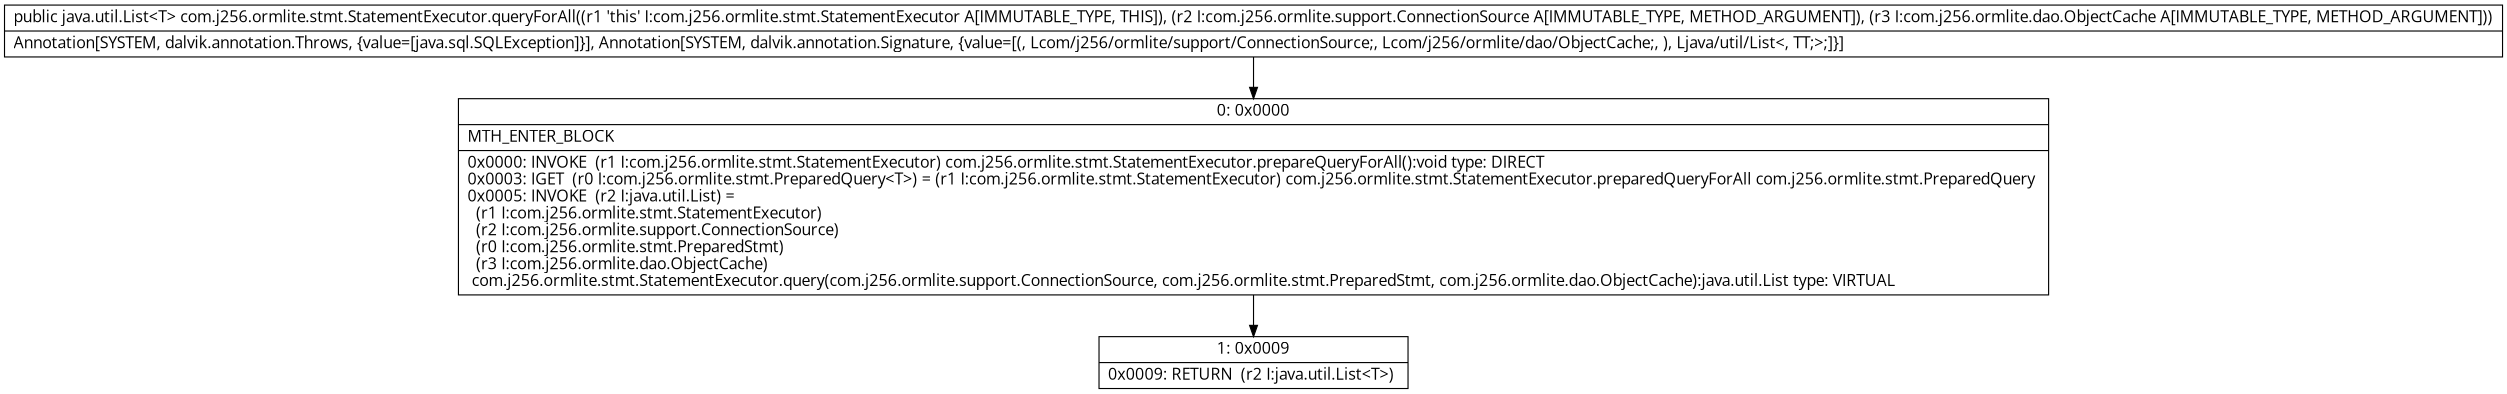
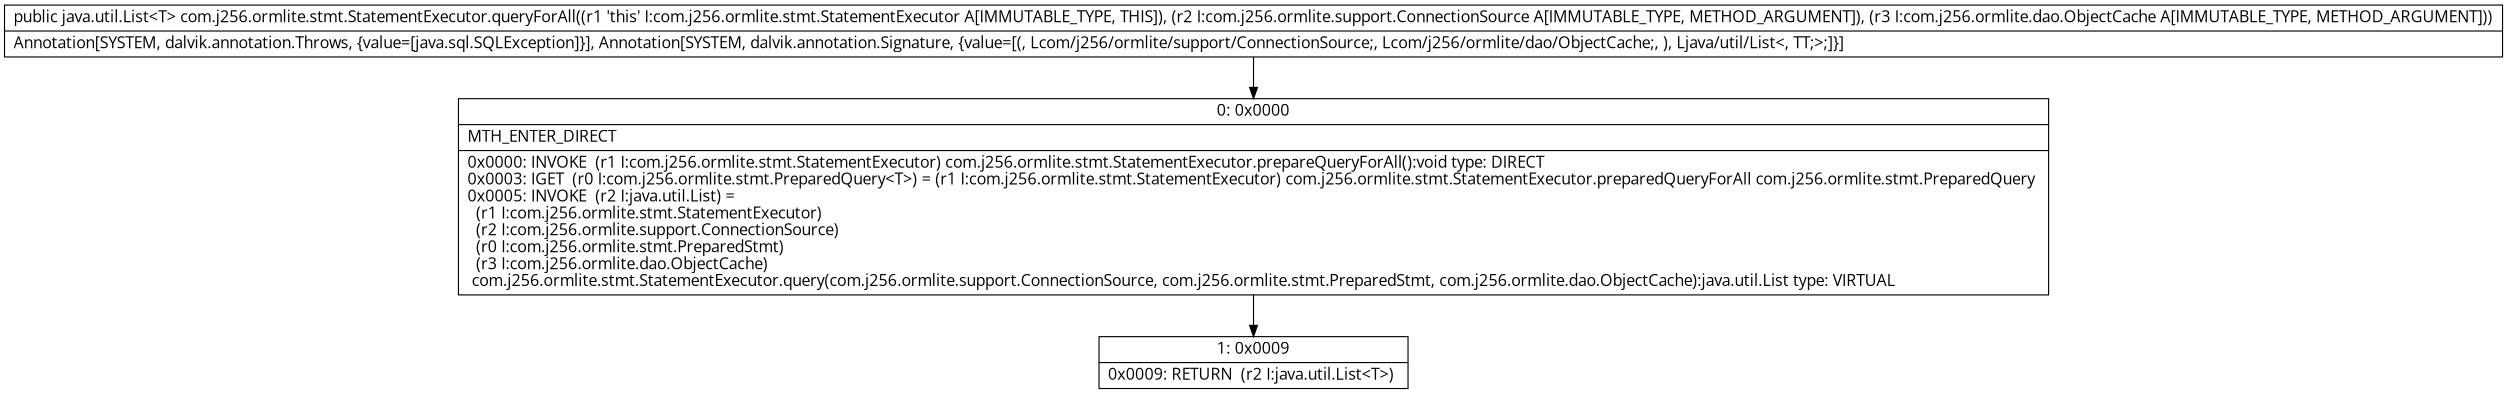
node "0: 0x0000": text "MTH_ENTER_BLOCK" -> "MTH_ENTER_DIRECT"
